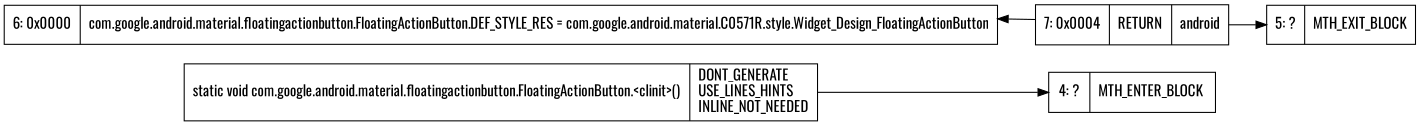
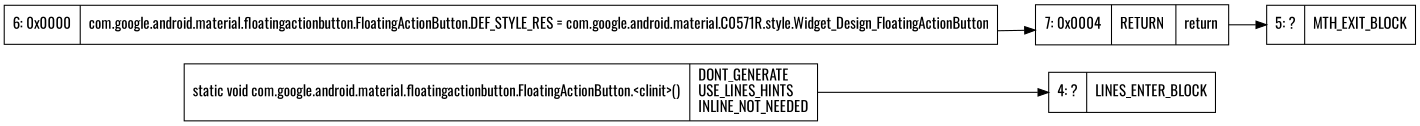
edge "7: 0x0004" -> "6: 0x0000": reversed
node "7: 0x0004": text "android" -> "return"
node "4: ?": text "MTH_ENTER_BLOCK" -> "LINES_ENTER_BLOCK"
